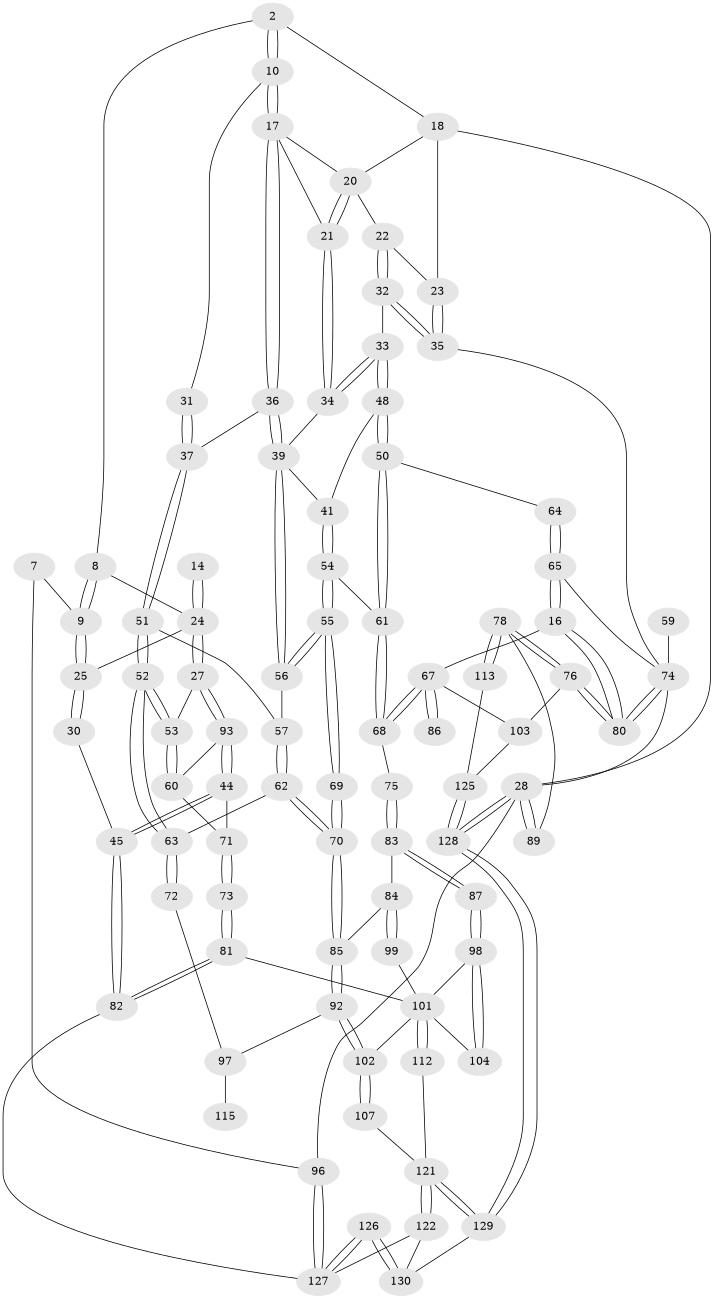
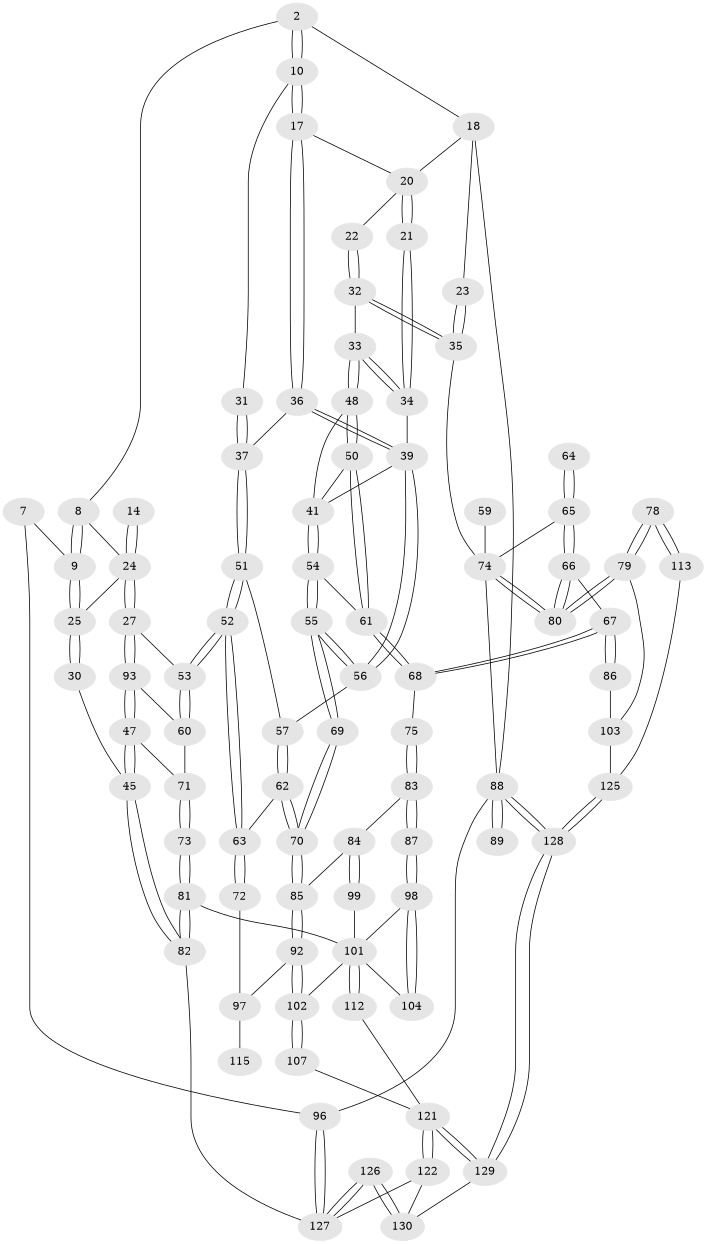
edge "17" -- "21": removed
edge "22" -- "23": removed
edge "50" -- "64": now "50" -- "41"
node "16": label "16" -> "66"
node "76": label "76" -> "79"
edge "67" -- "103": now "86" -- "103"
edge "78" -- "89": removed
node "44": label "44" -> "47"
node "28": label "28" -> "88"
